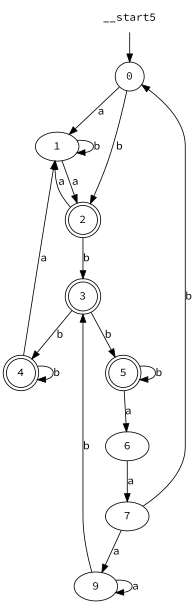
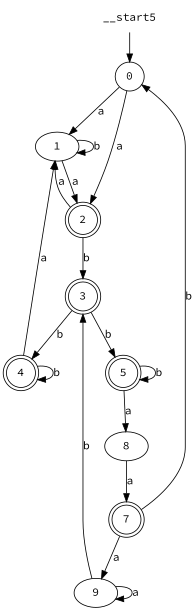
edge "0" -> "2": label "b" -> "a"
node "6": label "6" -> "8"
node "7": shape ellipse -> doublecircle
